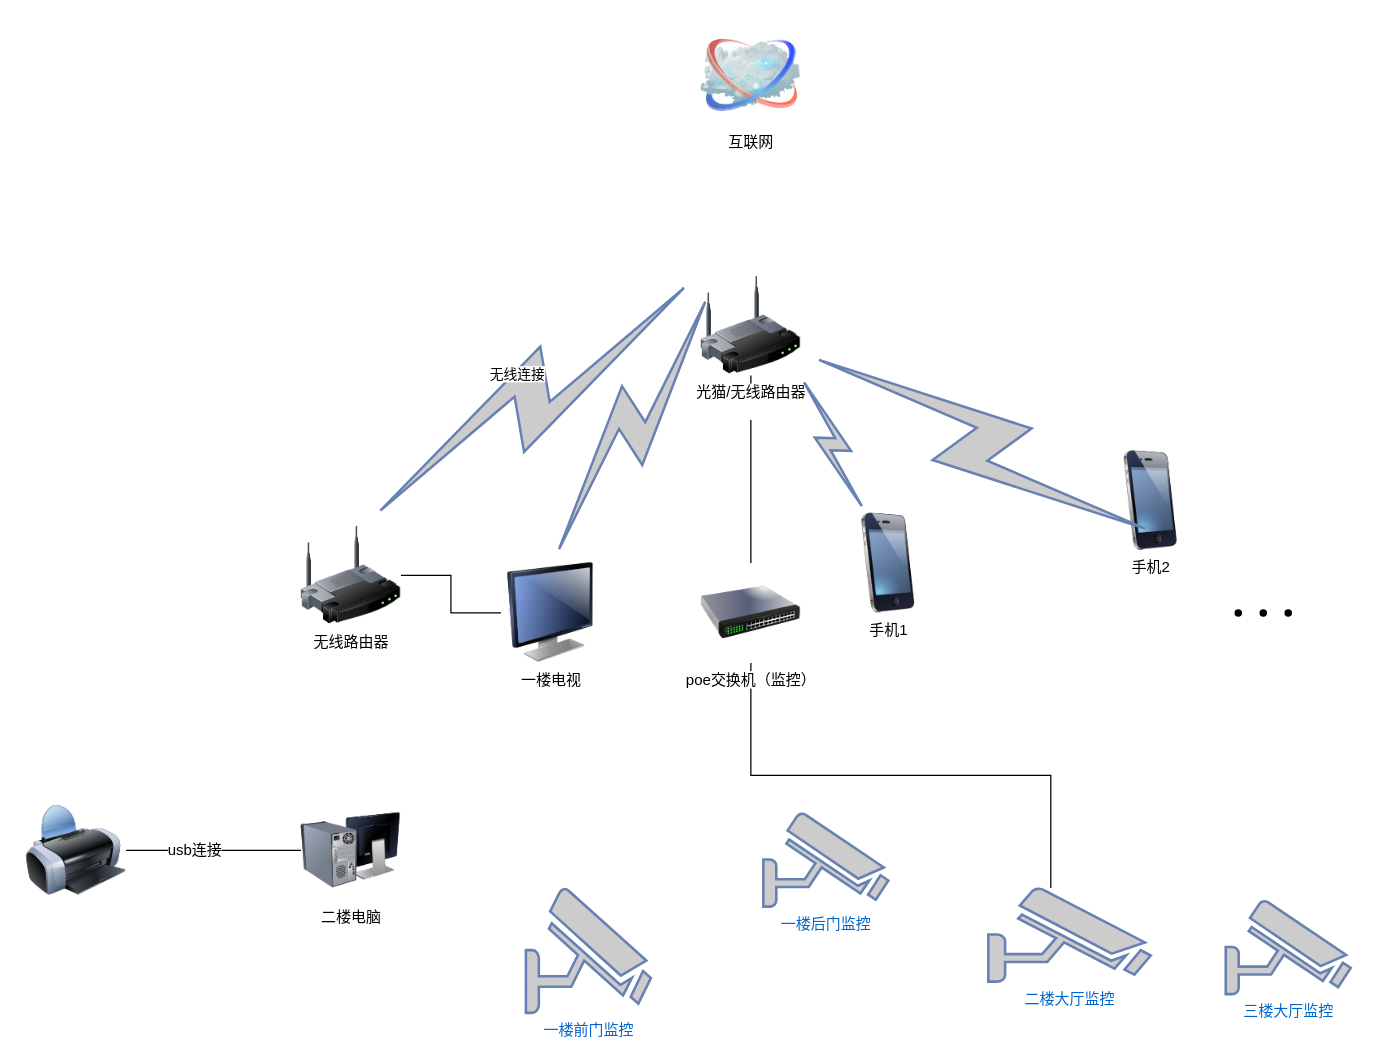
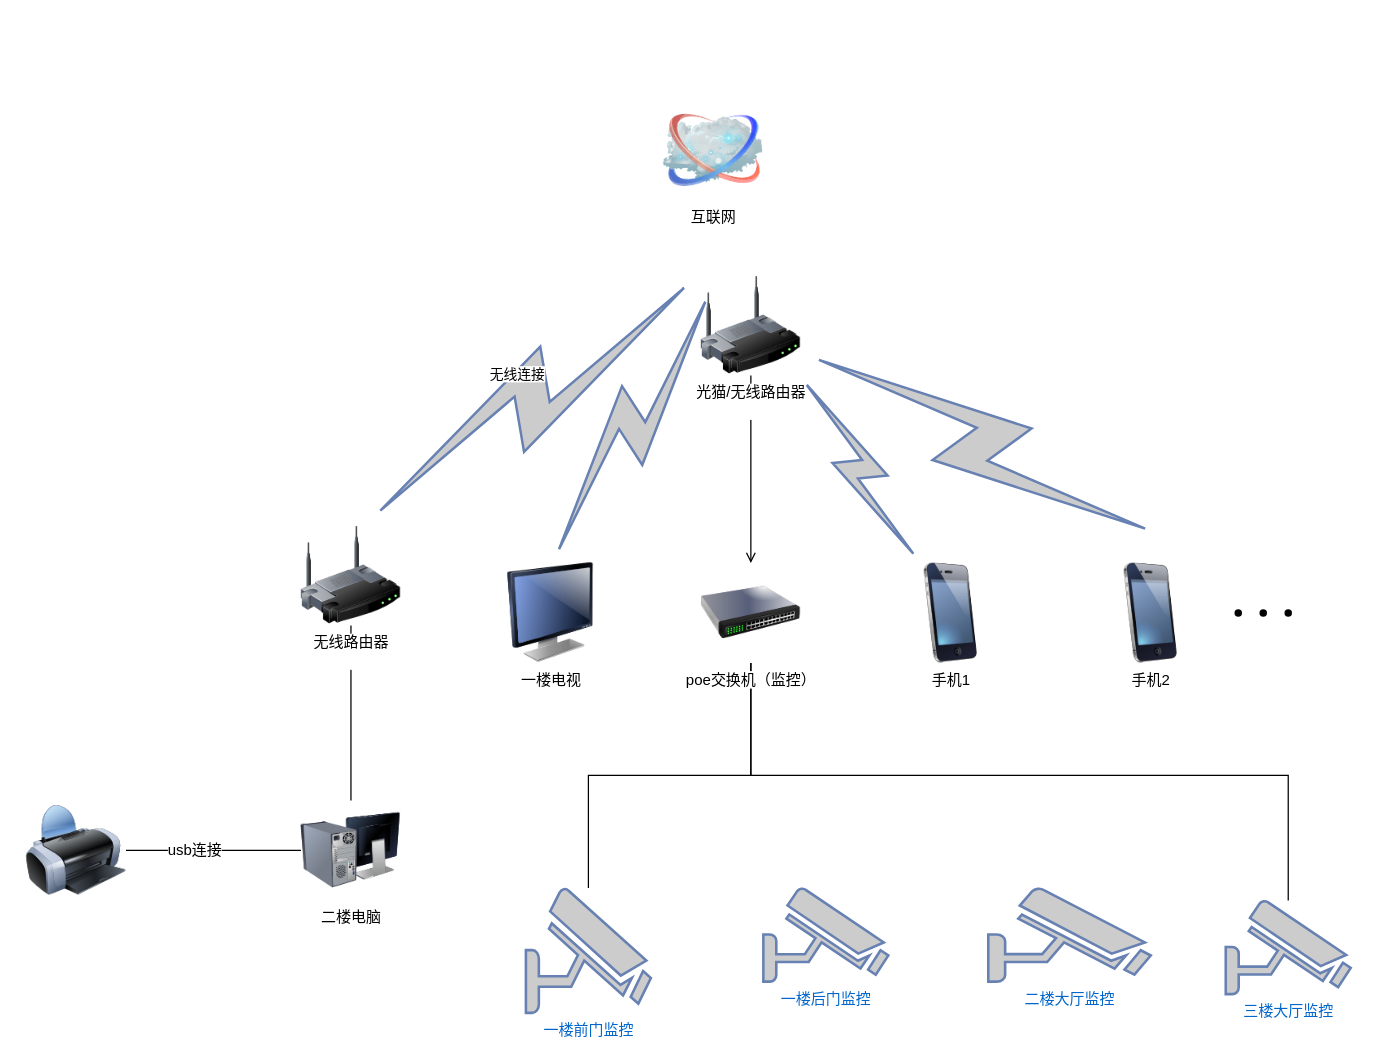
node "互联网": moved (751, 76) -> (713, 151)
node "手机2": moved (1151, 501) -> (1151, 613)
edge "光猫/无线路由器" -- "poe交换机（监控）": arrowhead none -> open
node "手机1": moved (888, 563) -> (951, 613)
edge "无线路由器" -- "一楼电视": now "无线路由器" -- "二楼电脑"
edge "poe交换机（监控）" -- "一楼前门监控": added
edge "poe交换机（监控）" -- "三楼大厅监控": added
edge "poe交换机（监控）" -- "二楼大厅监控": removed
node "一楼后门监控": moved (826, 860) -> (826, 935)
